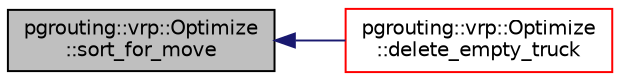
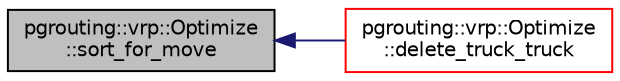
node "pgrouting::vrp::Optimize ::delete_empty_truck": label "pgrouting::vrp::Optimize ::delete_empty_truck" -> "pgrouting::vrp::Optimize ::delete_truck_truck"
